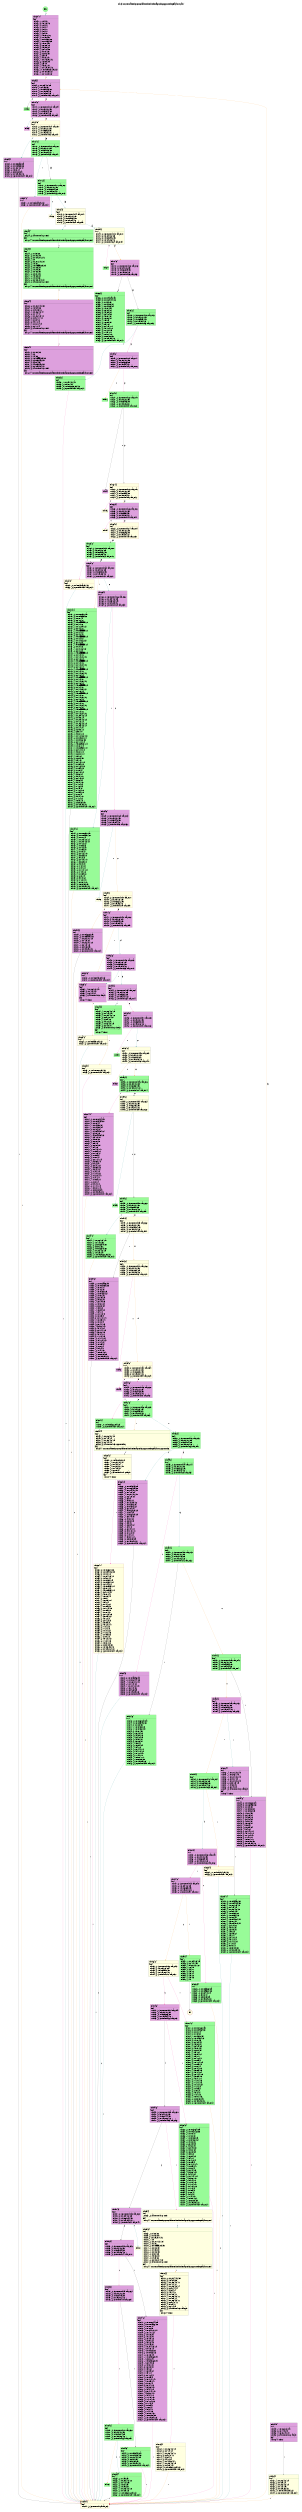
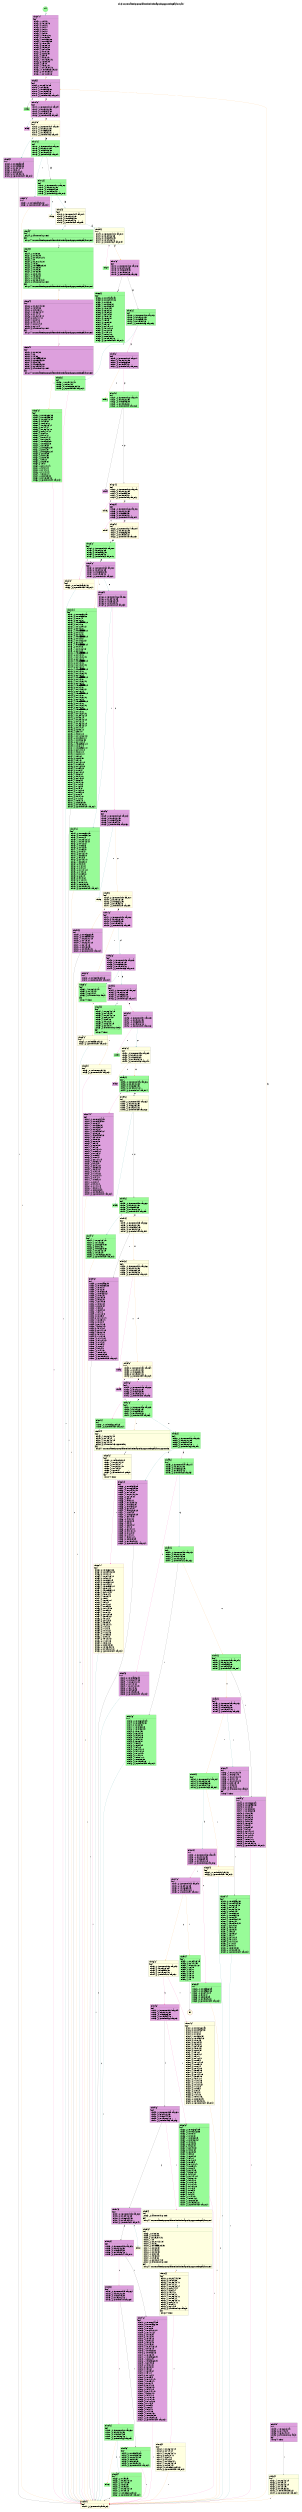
node "Entry": label "Entry" -> "Final"
node "0x4022d8 [131]": added
node "0x40285b [15]": fillcolor plum -> palegreen
node "0x4021c1 [137]": fillcolor palegreen -> lightyellow
